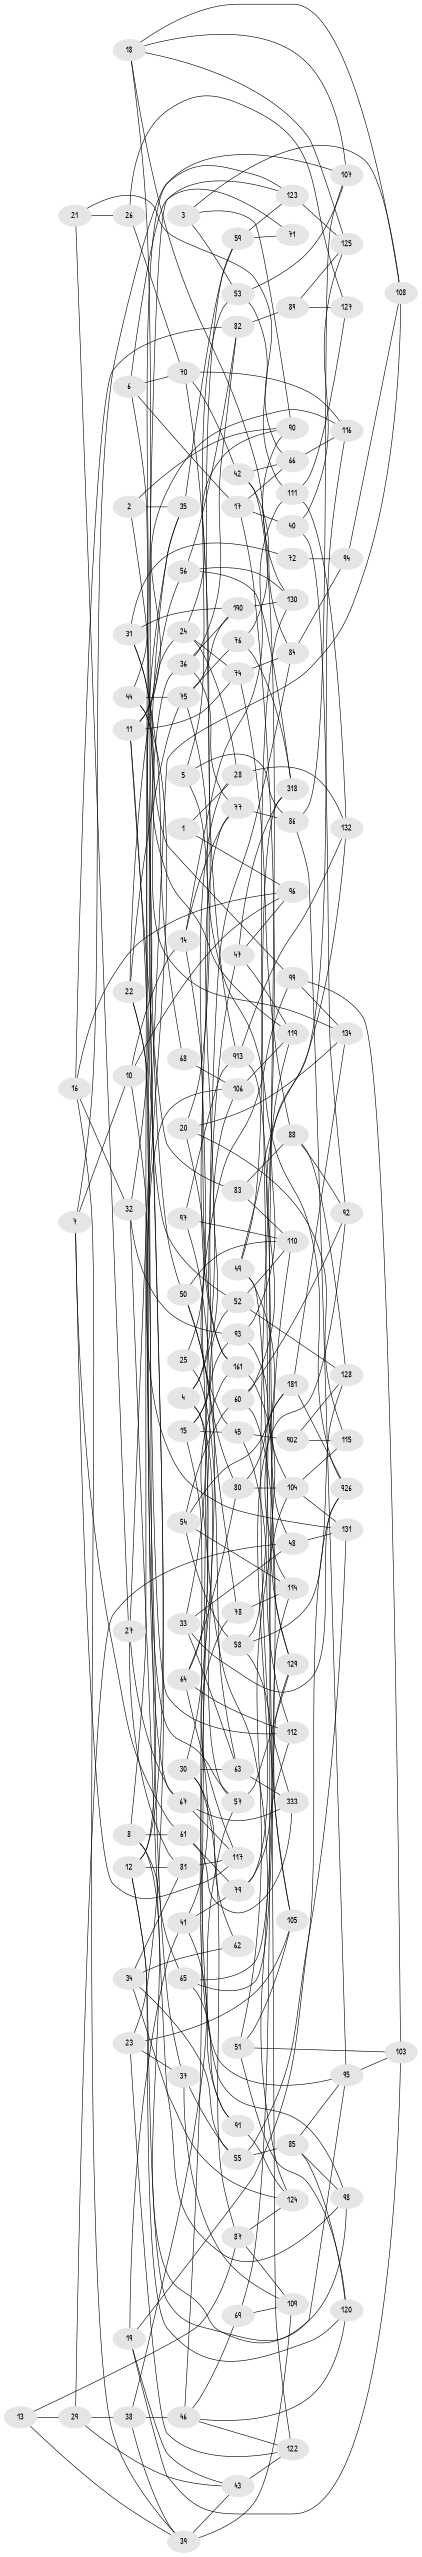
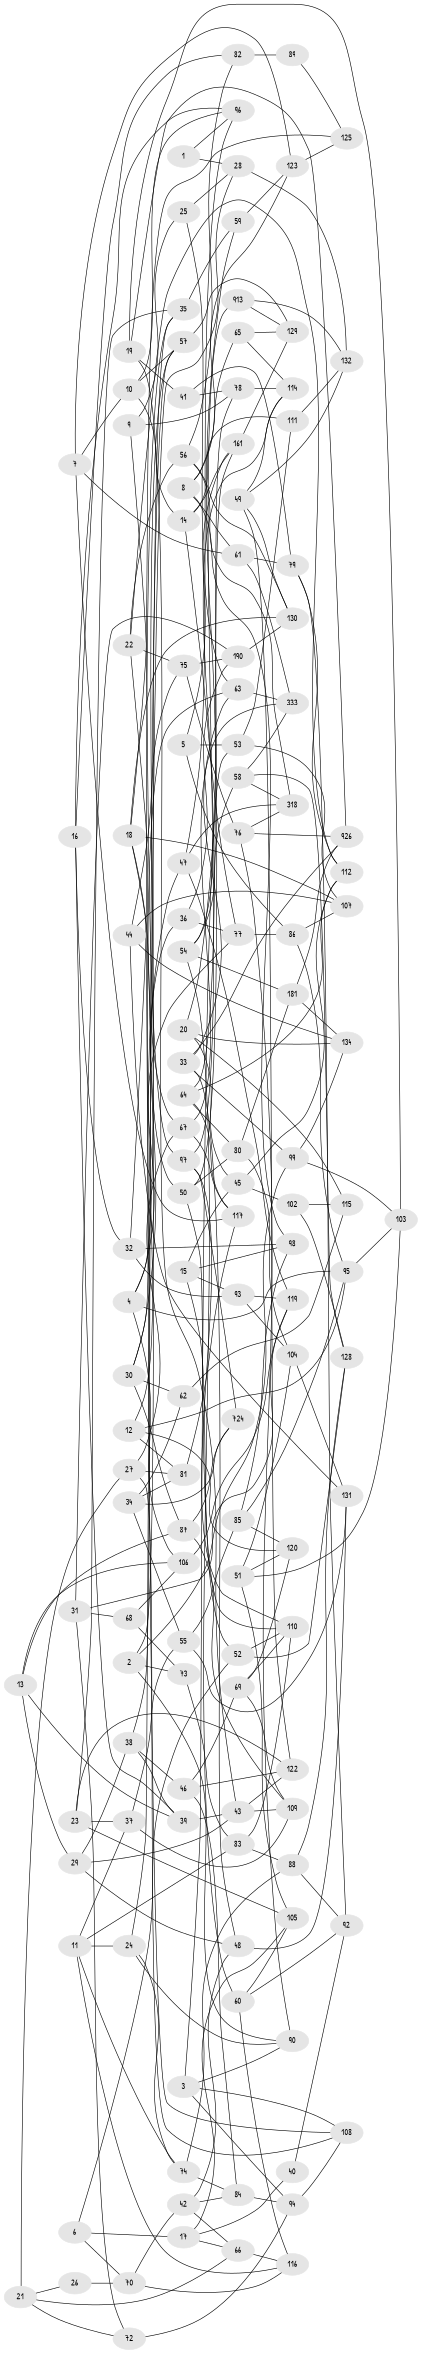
node "71": removed
node "127": removed
edge "125" -- "40": removed
node "9": added
edge "82" -- "36": removed
edge "70" -- "913": removed
edge "75" -- "926": now "76" -- "926"
node "902": label "902" -> "102"
edge "106" -- "12": now "106" -- "13"
edge "115" -- "104": now "115" -- "62"
node "73": added
node "91": removed
edge "3" -- "94": added
node "124": label "124" -> "724"
edge "21" -- "72": added
edge "120" -- "46": now "120" -- "69"
edge "109" -- "39": now "109" -- "43"
